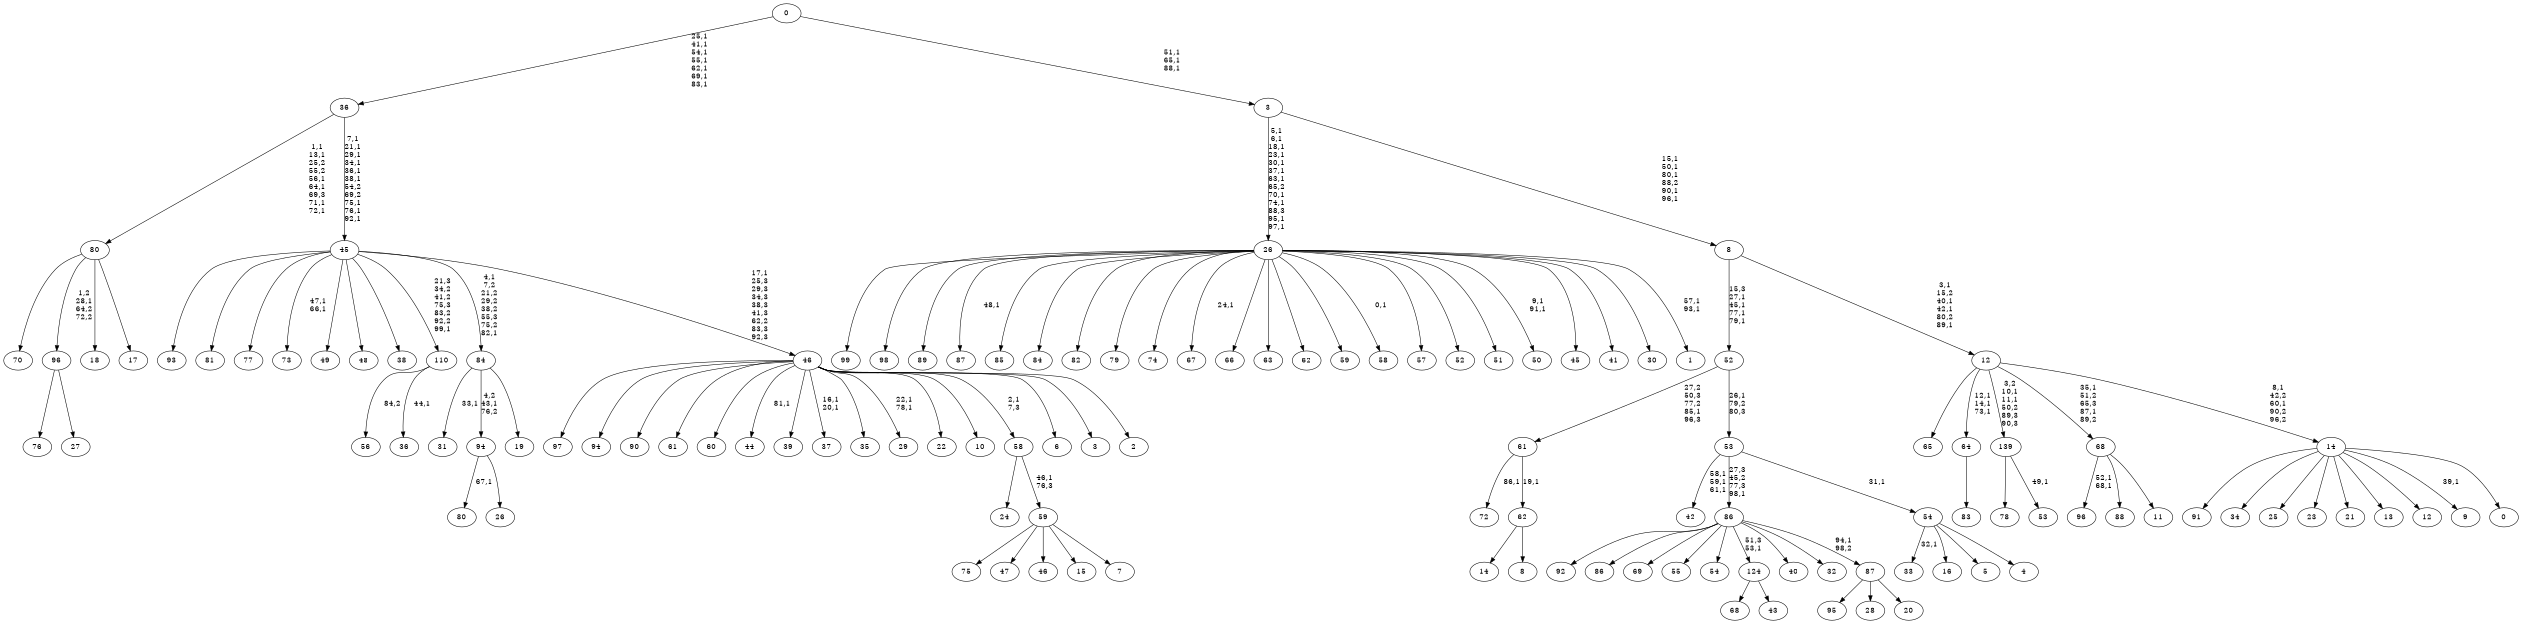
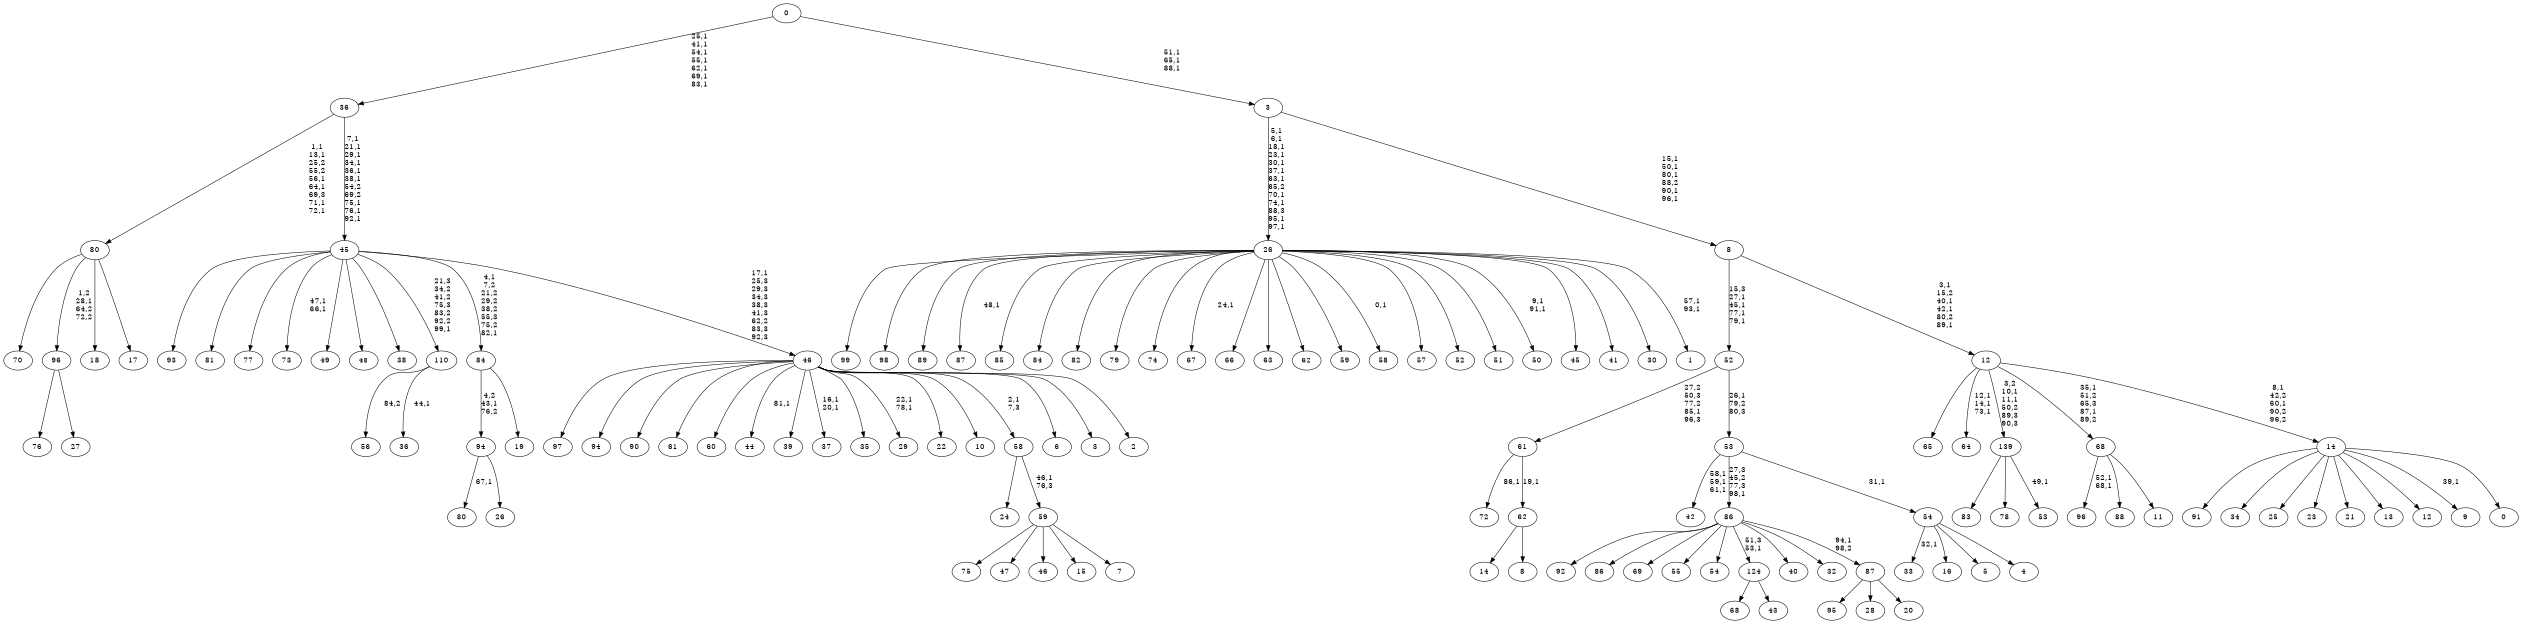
node "31": removed
edge "64" -> "83": now "139" -> "83"
